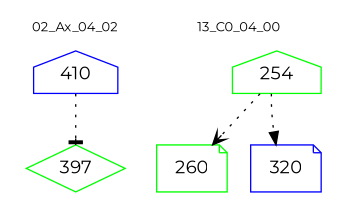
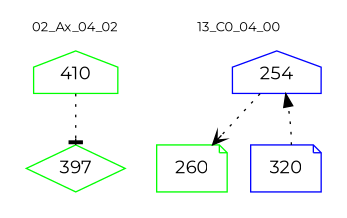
node "410": color blue -> green
node "254": color green -> blue
edge "254" -> "320": reversed
